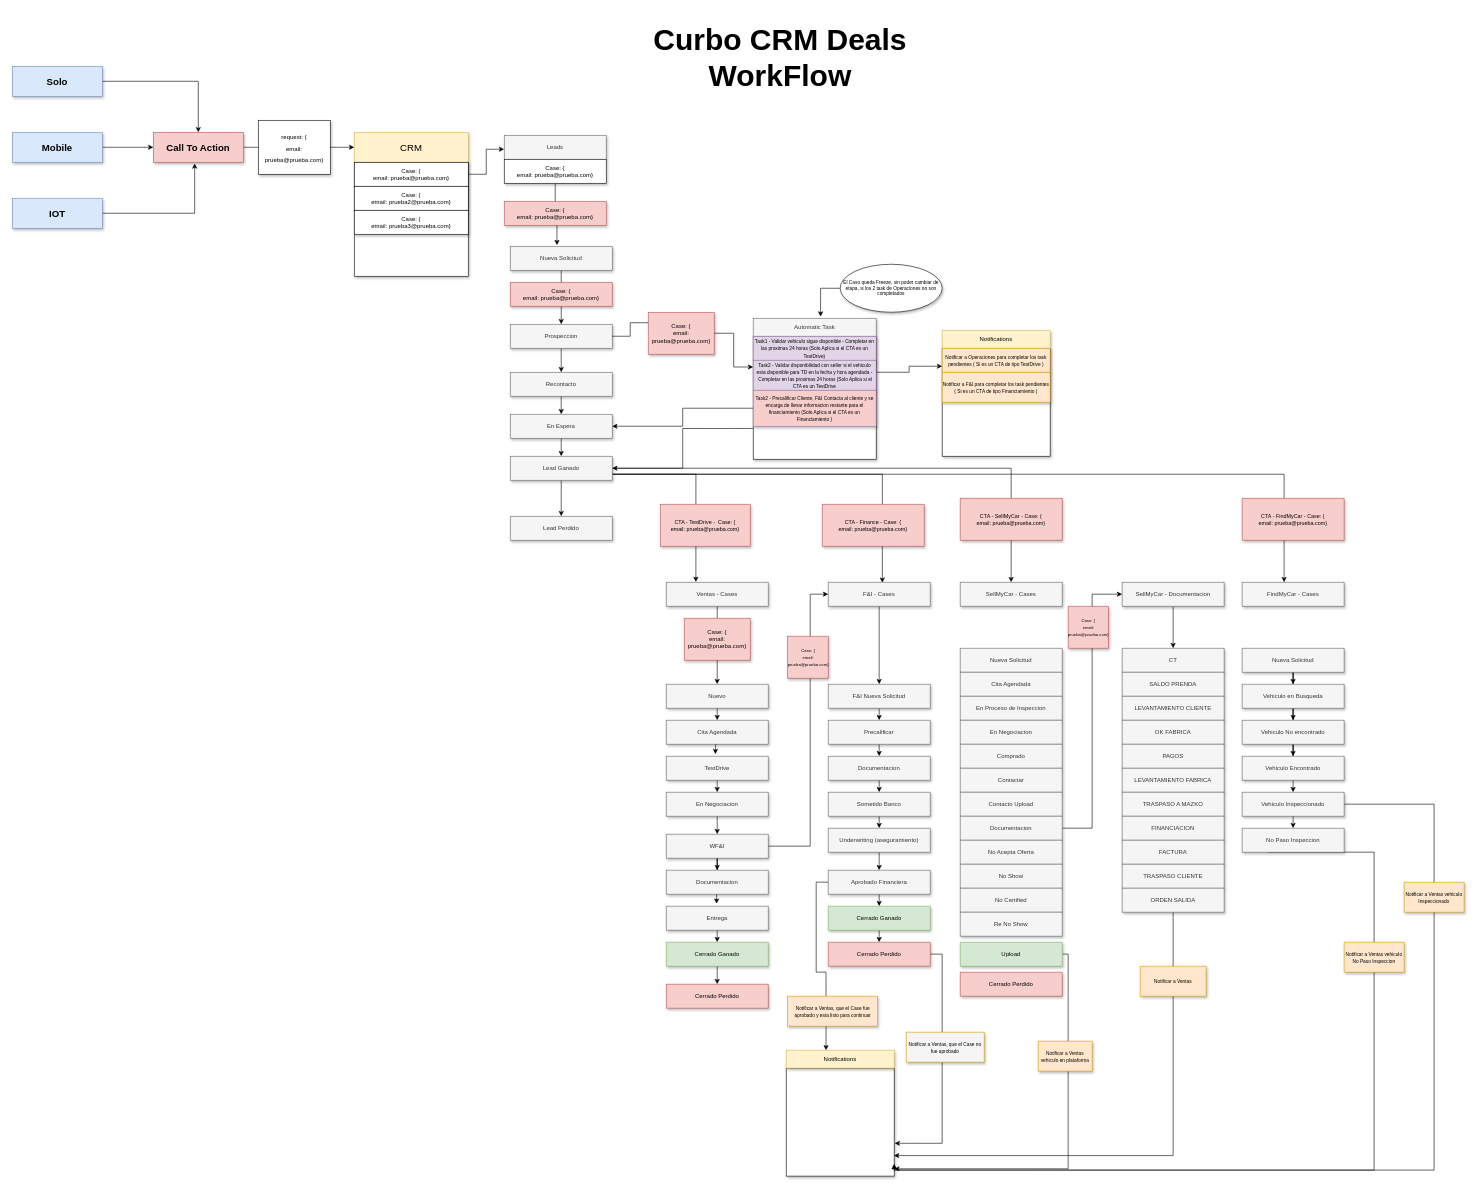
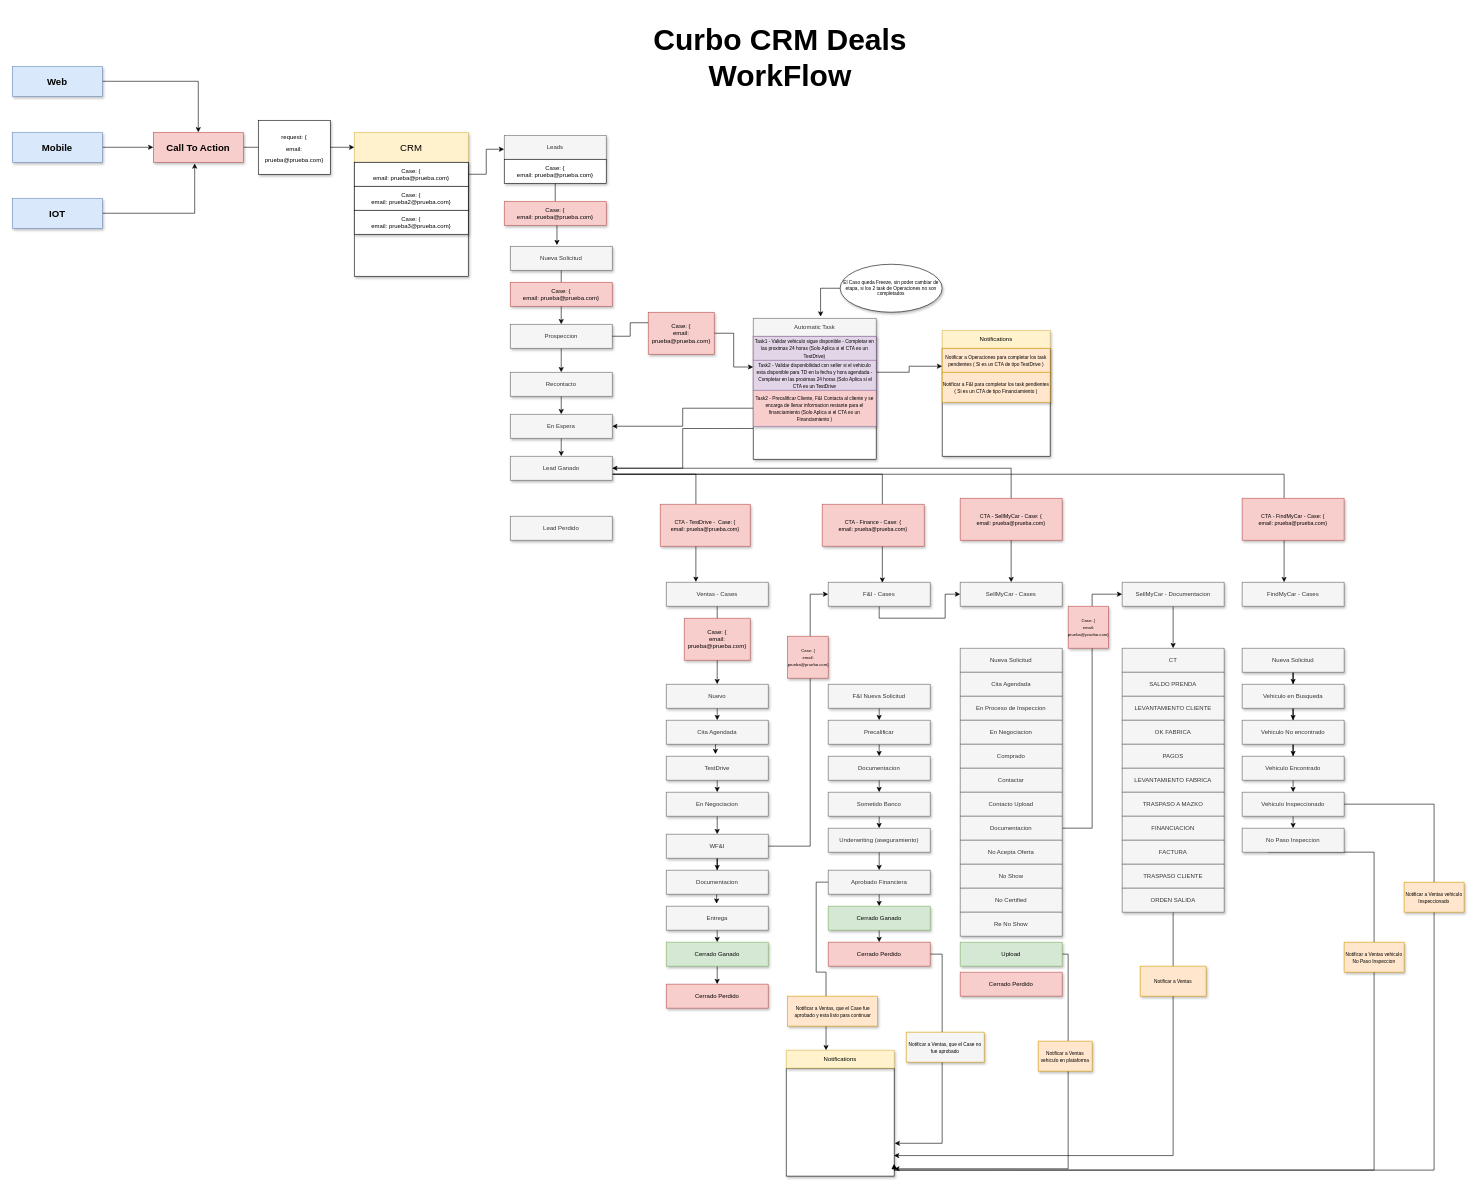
node "Solo": label "Solo" -> "Web"
edge "Lead Ganado" -> "Lead Perdido": removed
edge "F&I - Cases" -> "F&I Nueva Solicitud": now "F&I - Cases" -> "SellMyCar - Cases"
